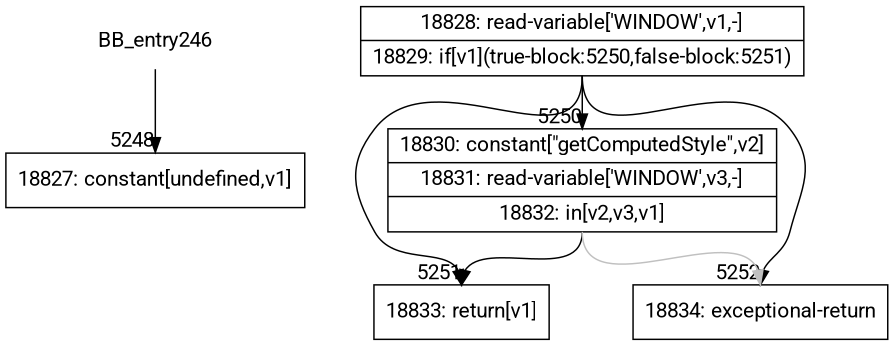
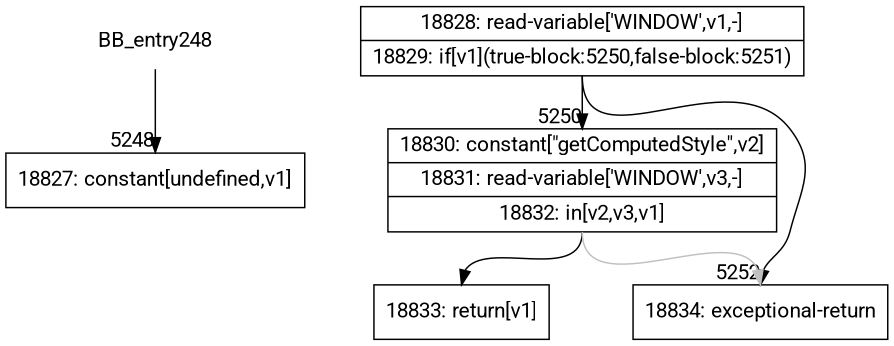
node "BB_entry246": label "BB_entry246" -> "BB_entry248"
edge "18828: read-variable['WINDOW',v1,-]" -> "18833: return[v1]": removed
